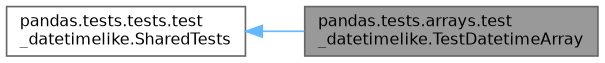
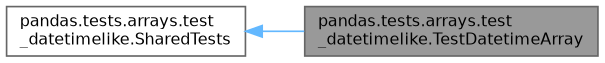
node "pandas.tests.tests.test _datetimelike.SharedTests": label "pandas.tests.tests.test _datetimelike.SharedTests" -> "pandas.tests.arrays.test _datetimelike.SharedTests"
